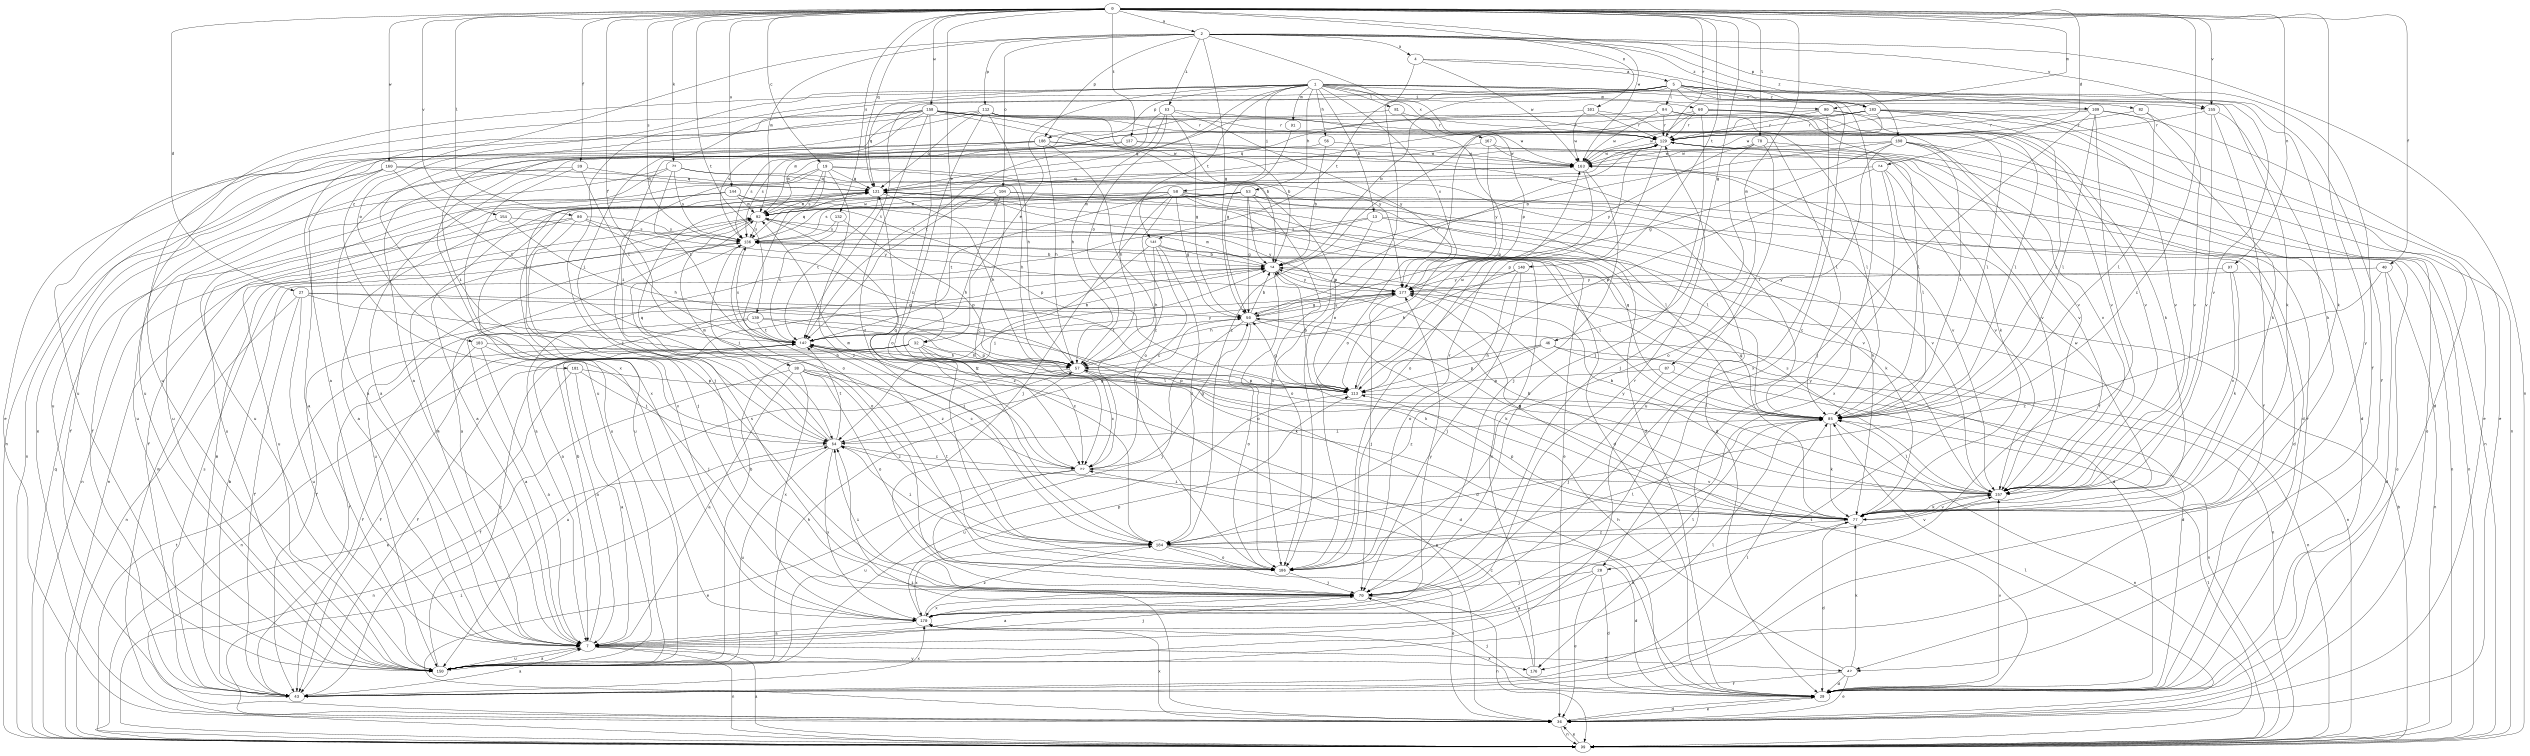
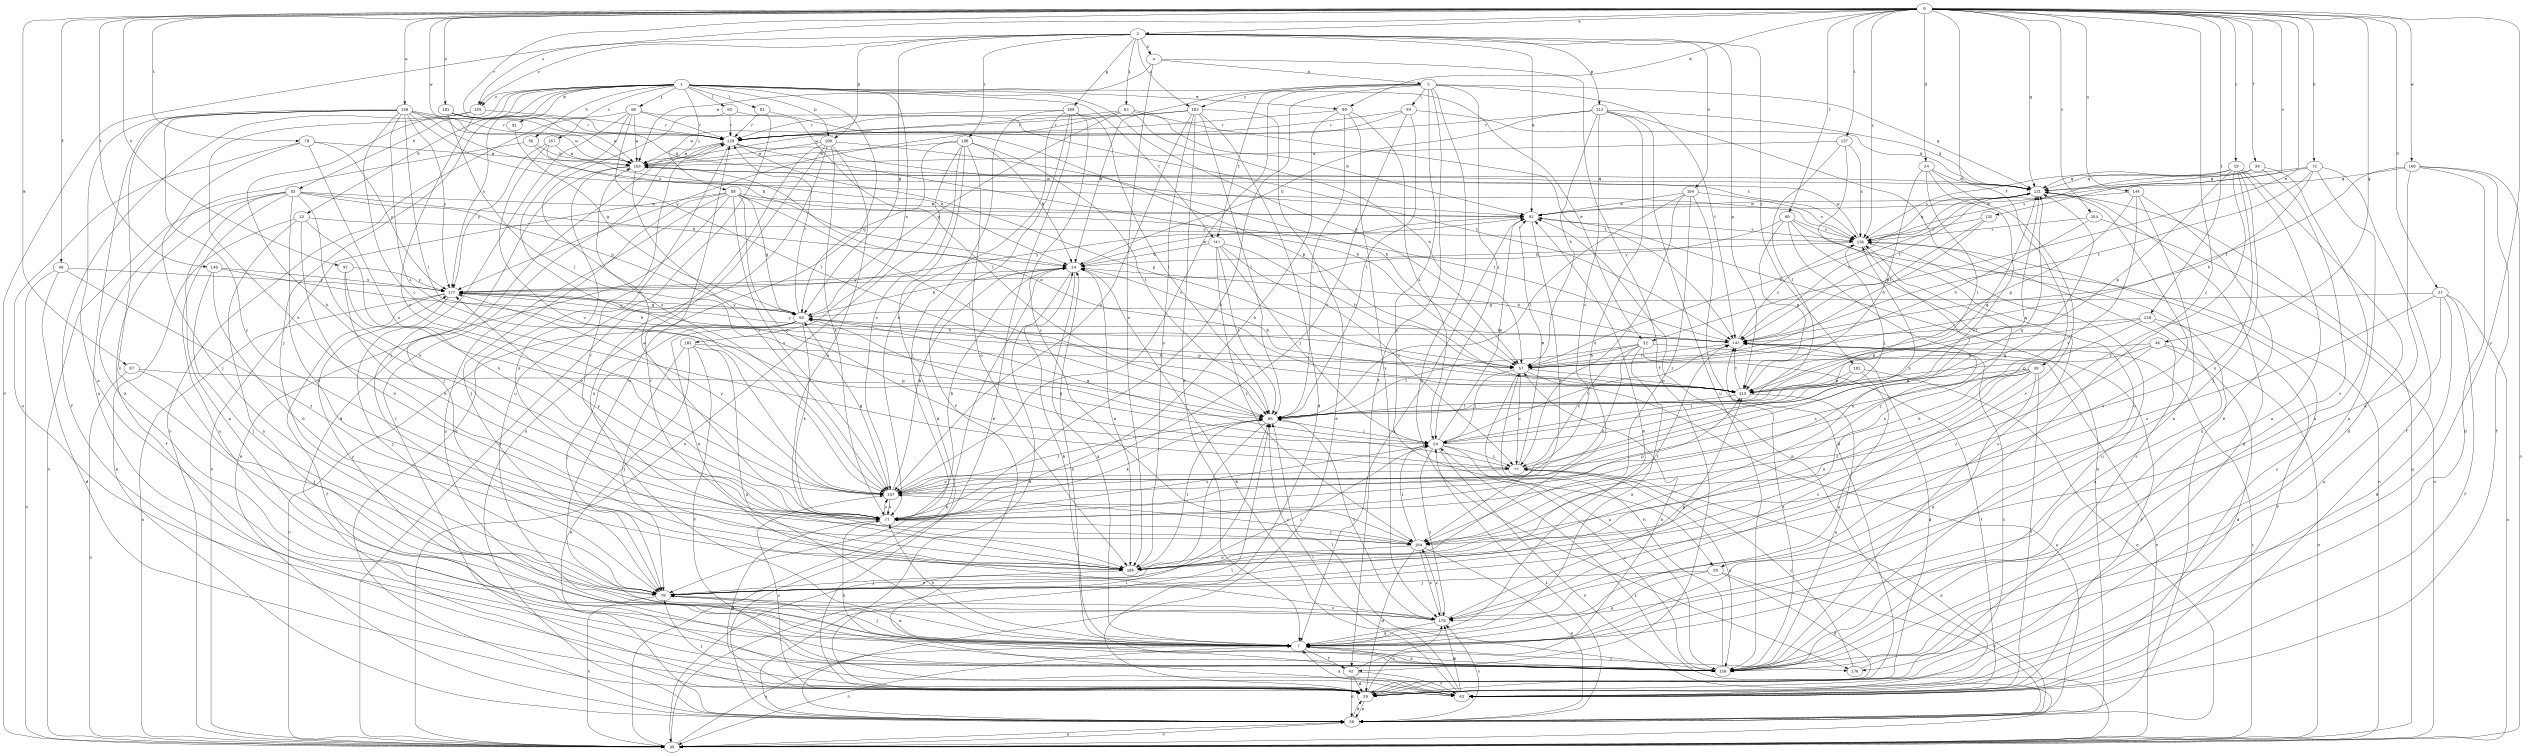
edge "103" -> "36": added, label "e"
